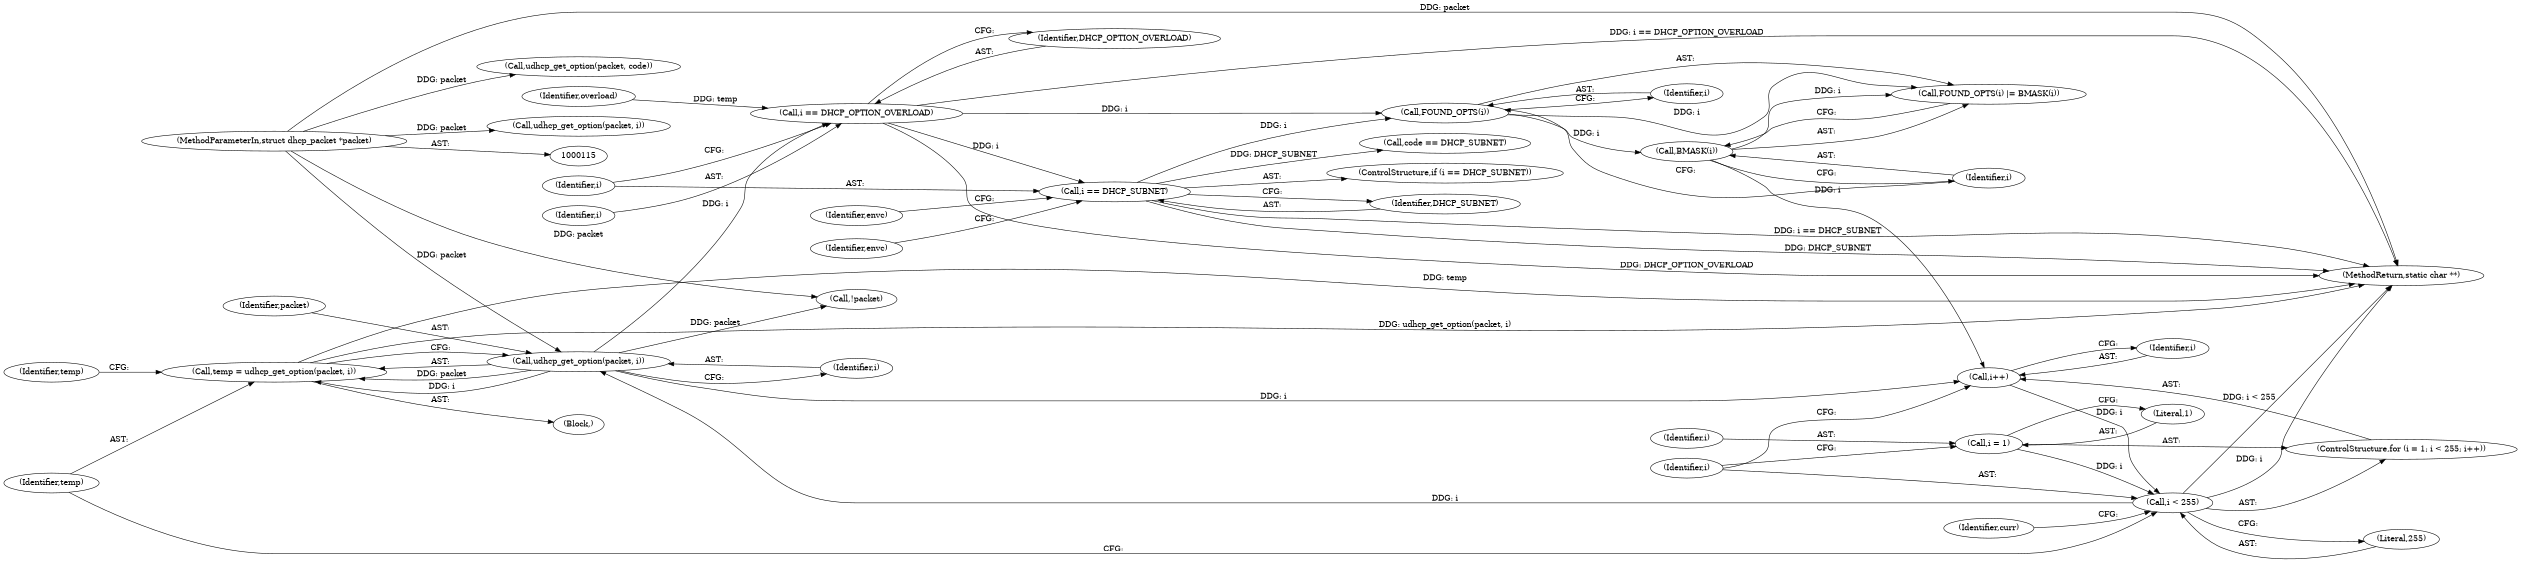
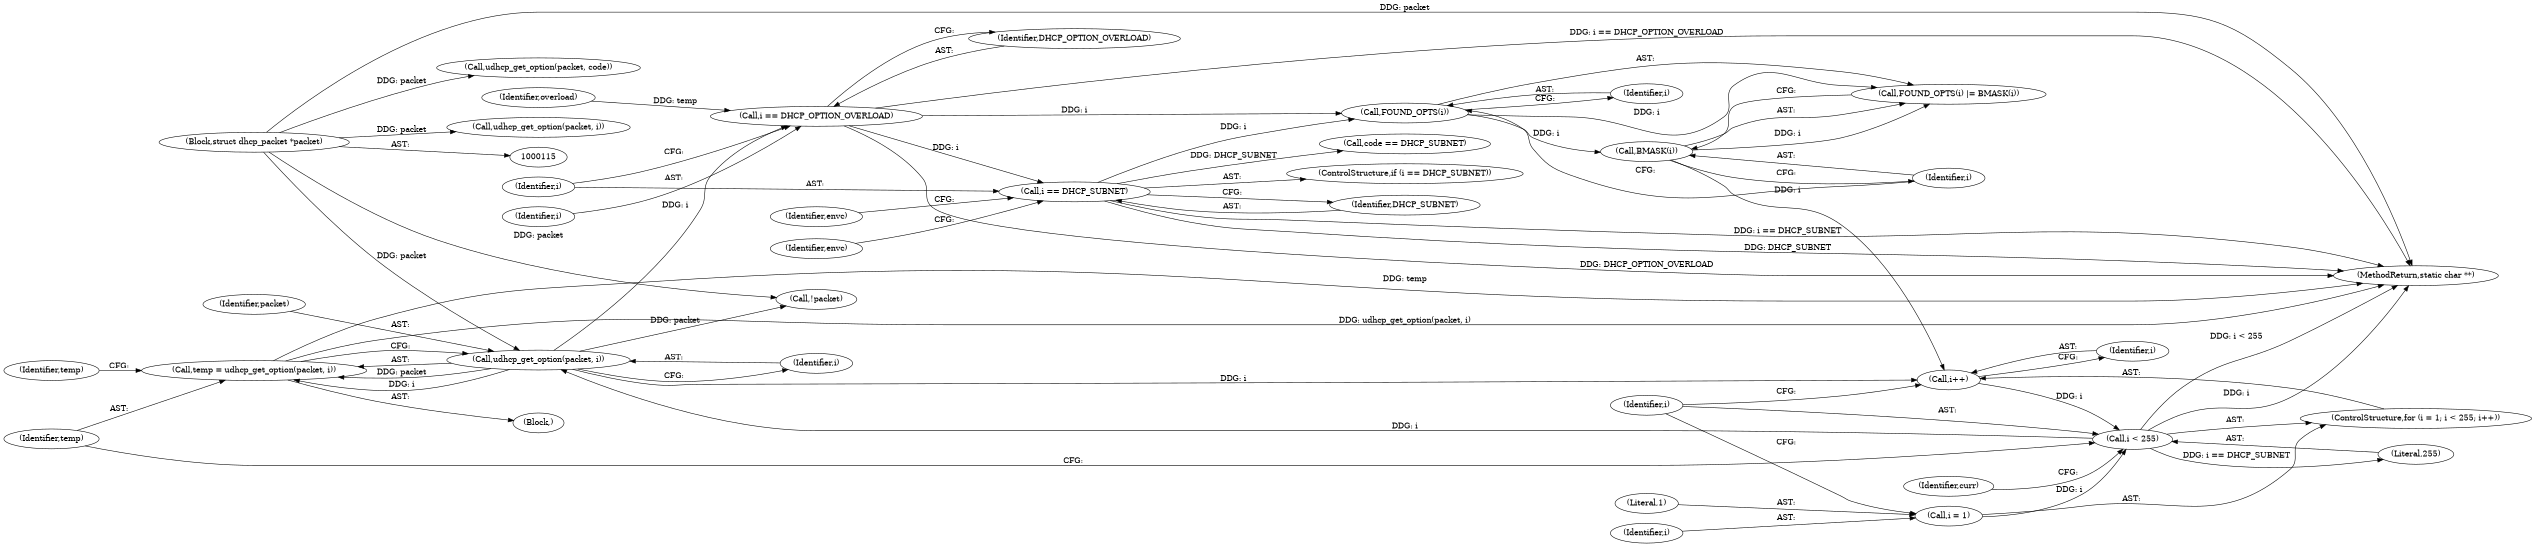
node "(MethodParameterIn,struct dhcp_packet *packet)": label "(MethodParameterIn,struct dhcp_packet *packet)" -> "(Block,struct dhcp_packet *packet)"
edge "(Call,i = 1)" -> "(Literal,1)": removed, label "CFG:"
edge "(Call,i < 255)" -> "(Literal,255)": label "CFG: " -> "DDG: i == DHCP_SUBNET"
